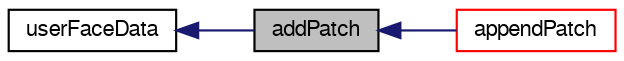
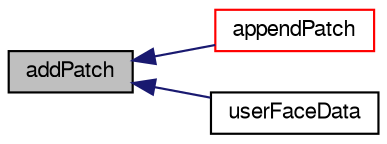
edge "addPatch" -> "userFaceData": reversed
